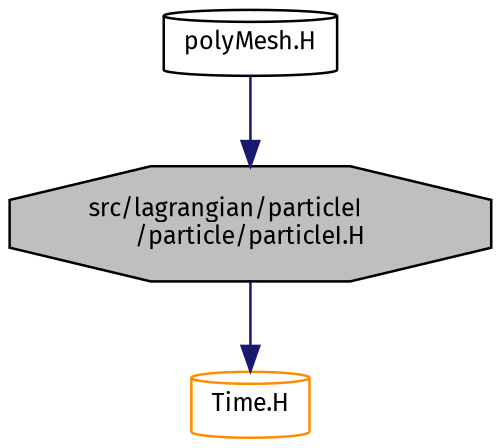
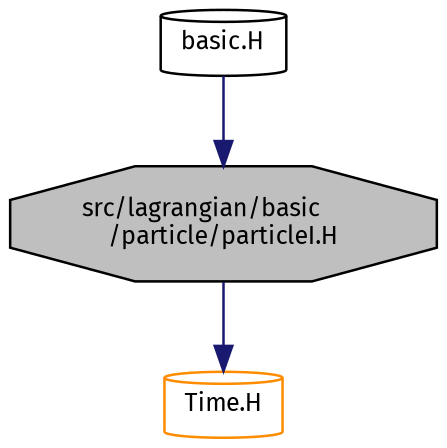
node "polyMesh.H": label "polyMesh.H" -> "basic.H"
node "src/lagrangian/particleI /particle/particleI.H": label "src/lagrangian/particleI /particle/particleI.H" -> "src/lagrangian/basic /particle/particleI.H"
